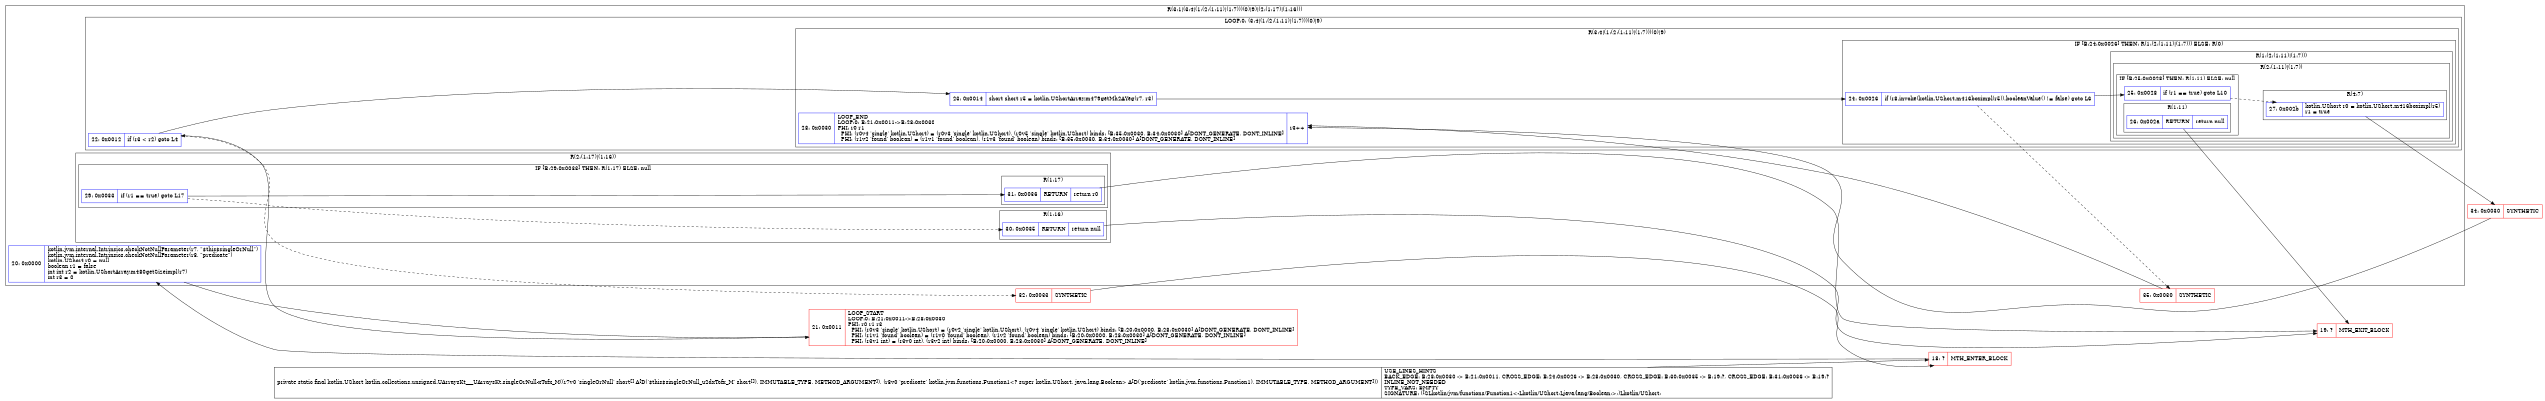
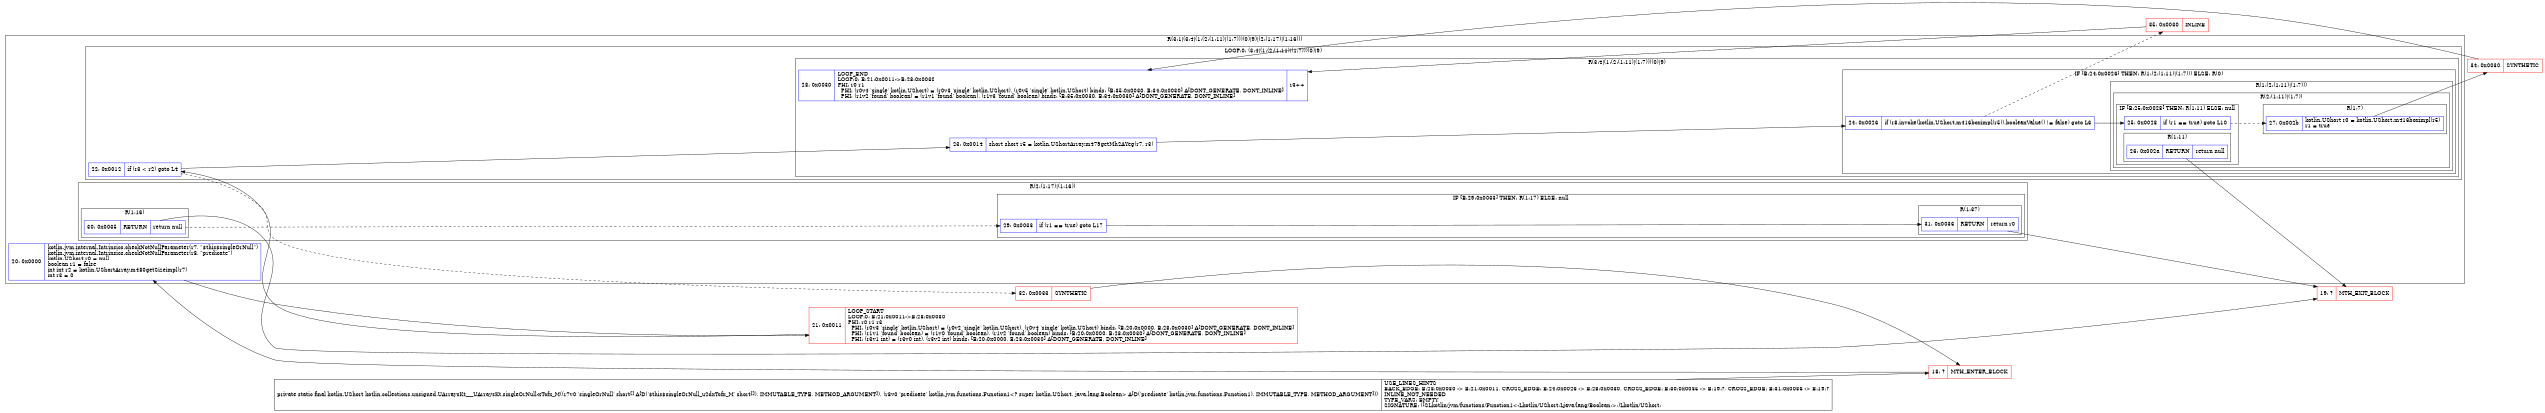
cluster "R(4:7)": label "R(4:7)" -> "R(1:7)"
cluster "R(1:17)": label "R(1:17)" -> "R(1:37)"
edge "29: 0x0033" -> "30: 0x0035": reversed
node "35: 0x0030": text "SYNTHETIC" -> "INLINE"
